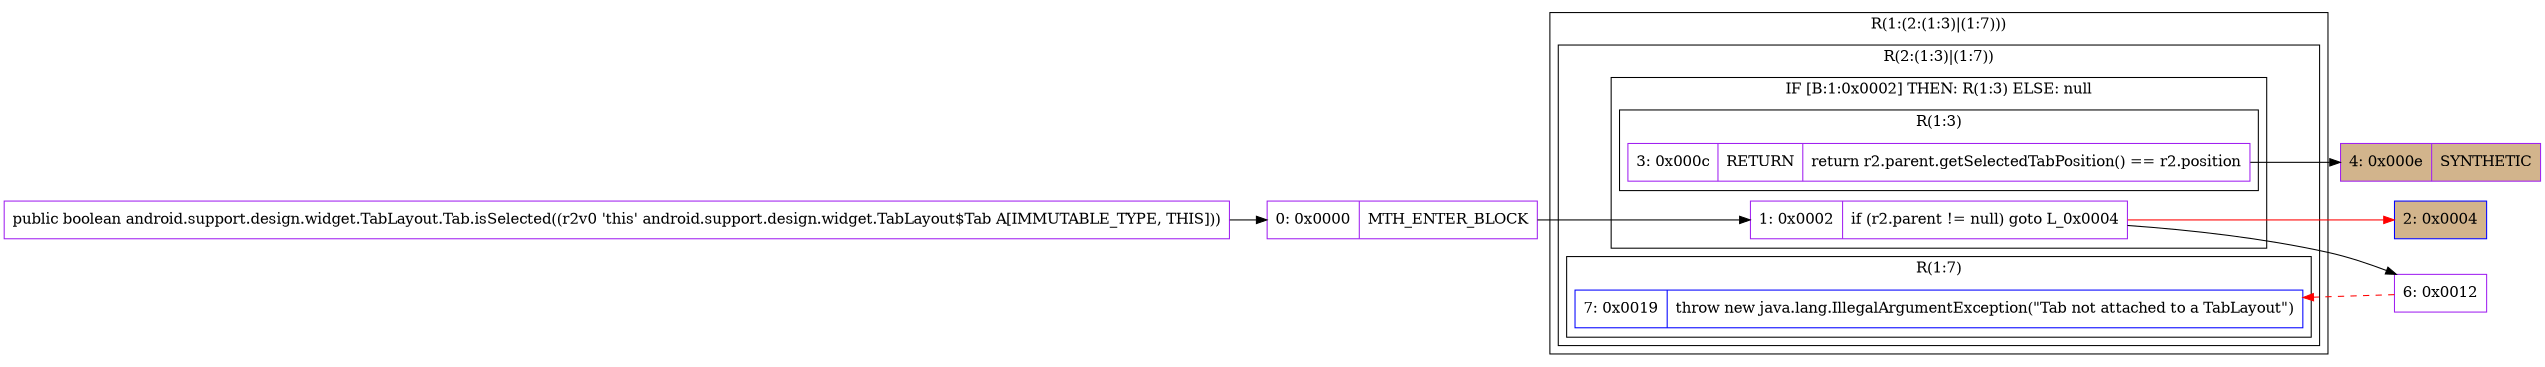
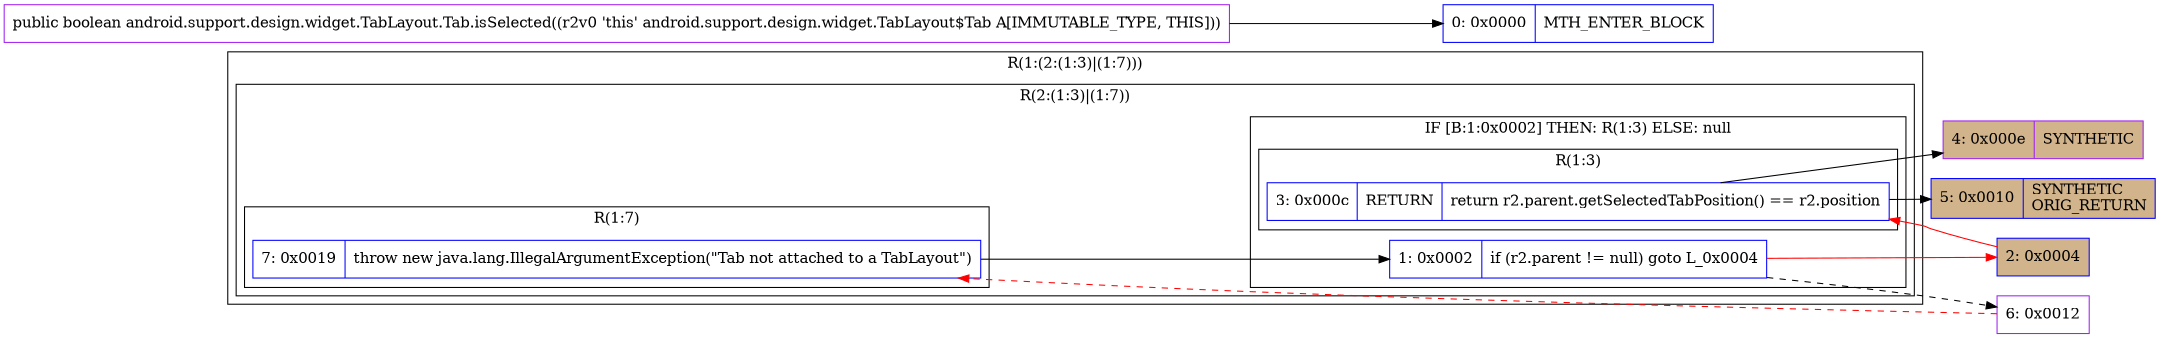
node "3: 0x000c": color purple -> blue
node "5: 0x0010": added
node "0: 0x0000": color purple -> blue
edge "0: 0x0000" -> "1: 0x0002": now "7: 0x0019" -> "1: 0x0002"
node "1: 0x0002": color purple -> blue
edge "2: 0x0004" -> "3: 0x000c": added
edge "1: 0x0002" -> "6: 0x0012": style solid -> dashed
